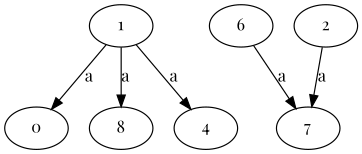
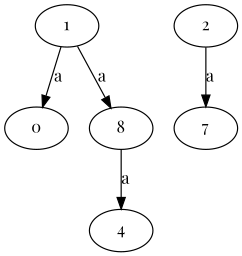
node "6": removed
edge "1" -> "4": now "8" -> "4"
